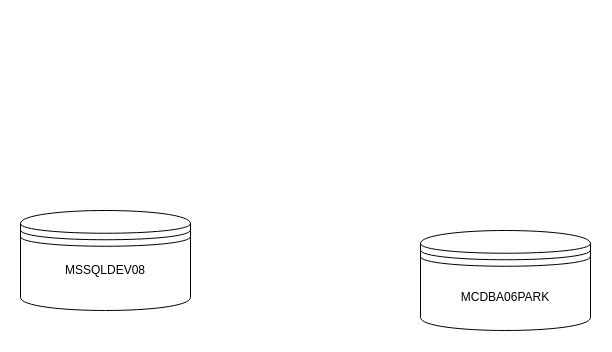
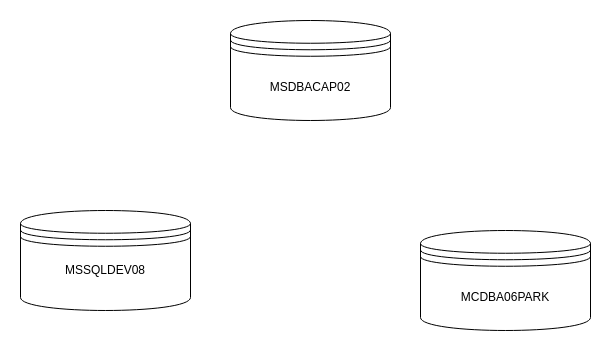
node "MSDBACAP02": added
